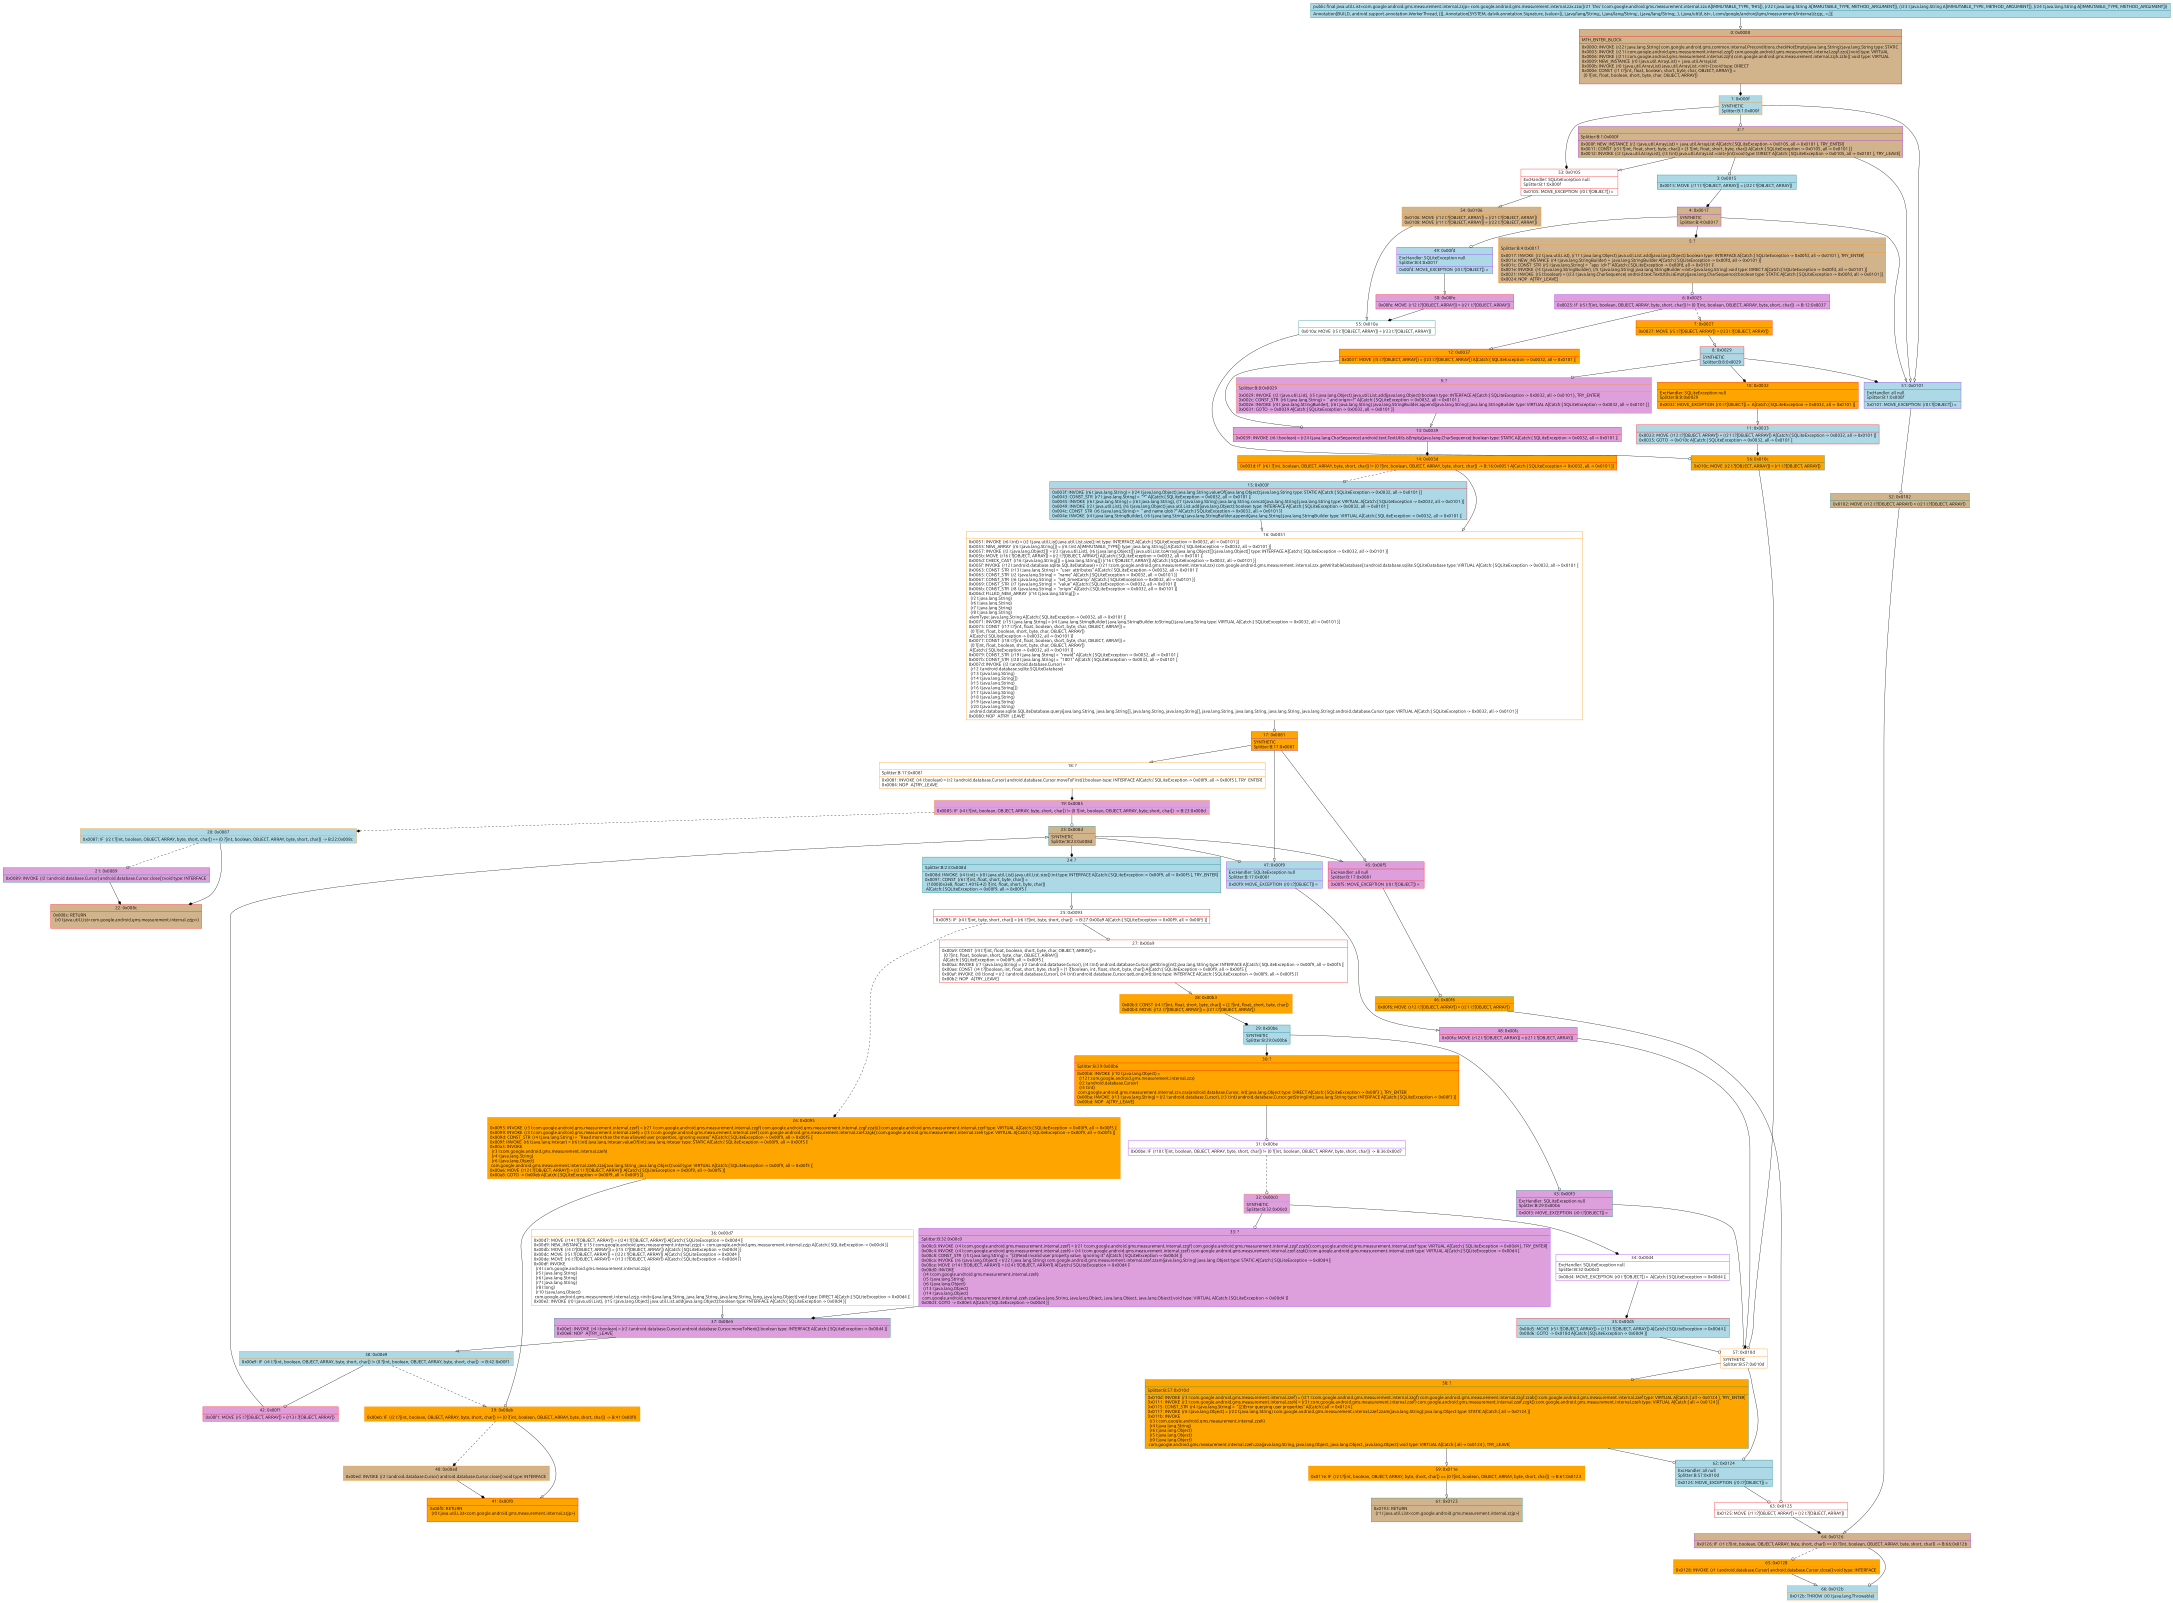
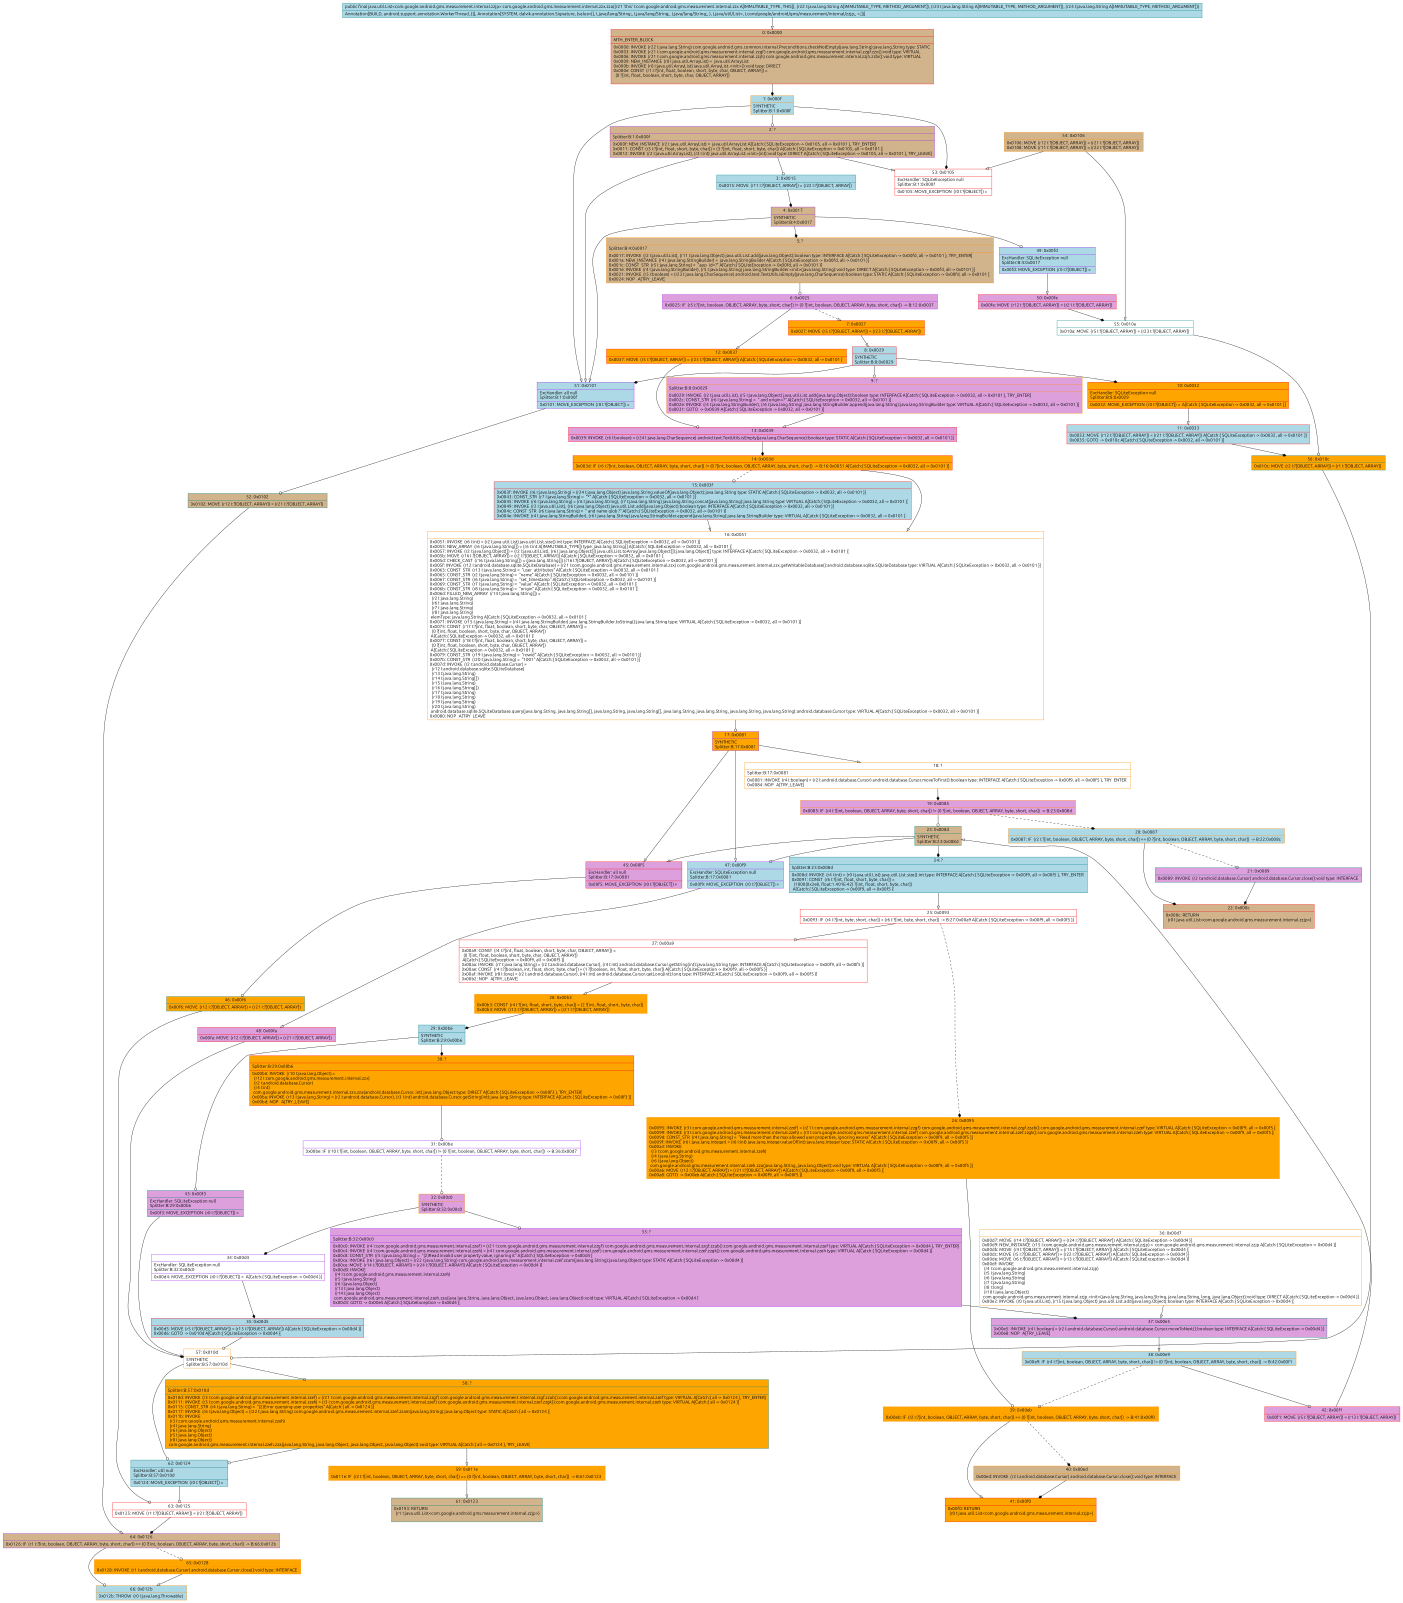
edge "53: 0x0105" -> "54: 0x0106": reversed
edge "38: 0x00e9" -> "39: 0x00eb": arrowhead onormal -> odot
node "62: 0x0124": text "ExcHandler: all null" -> "ExcHandler: util null"
